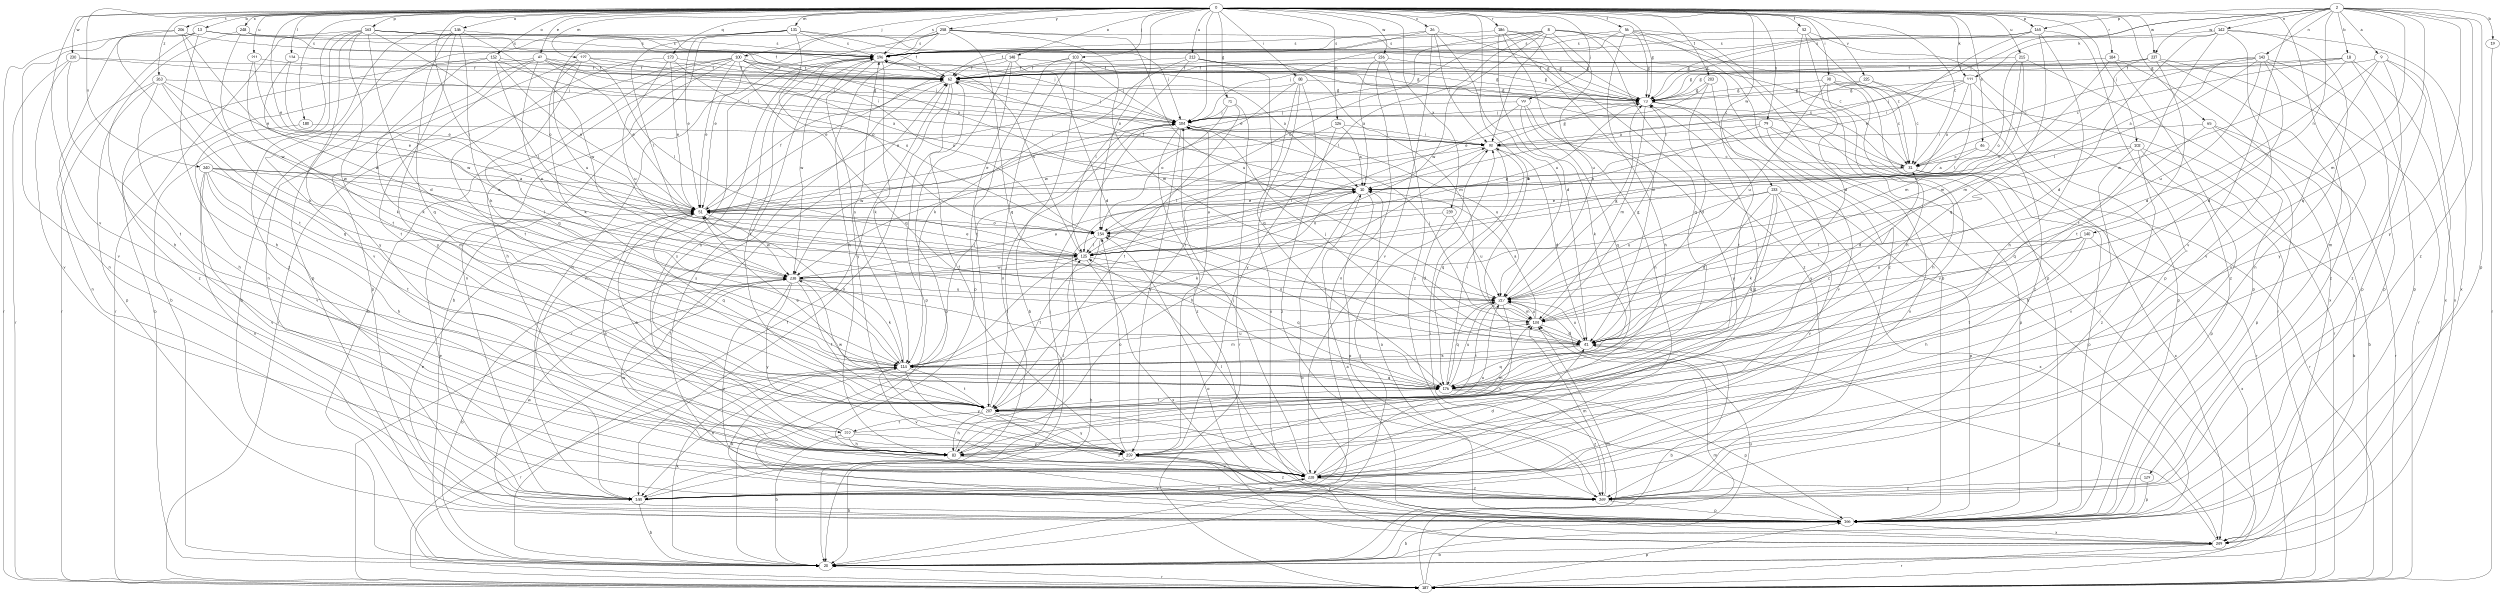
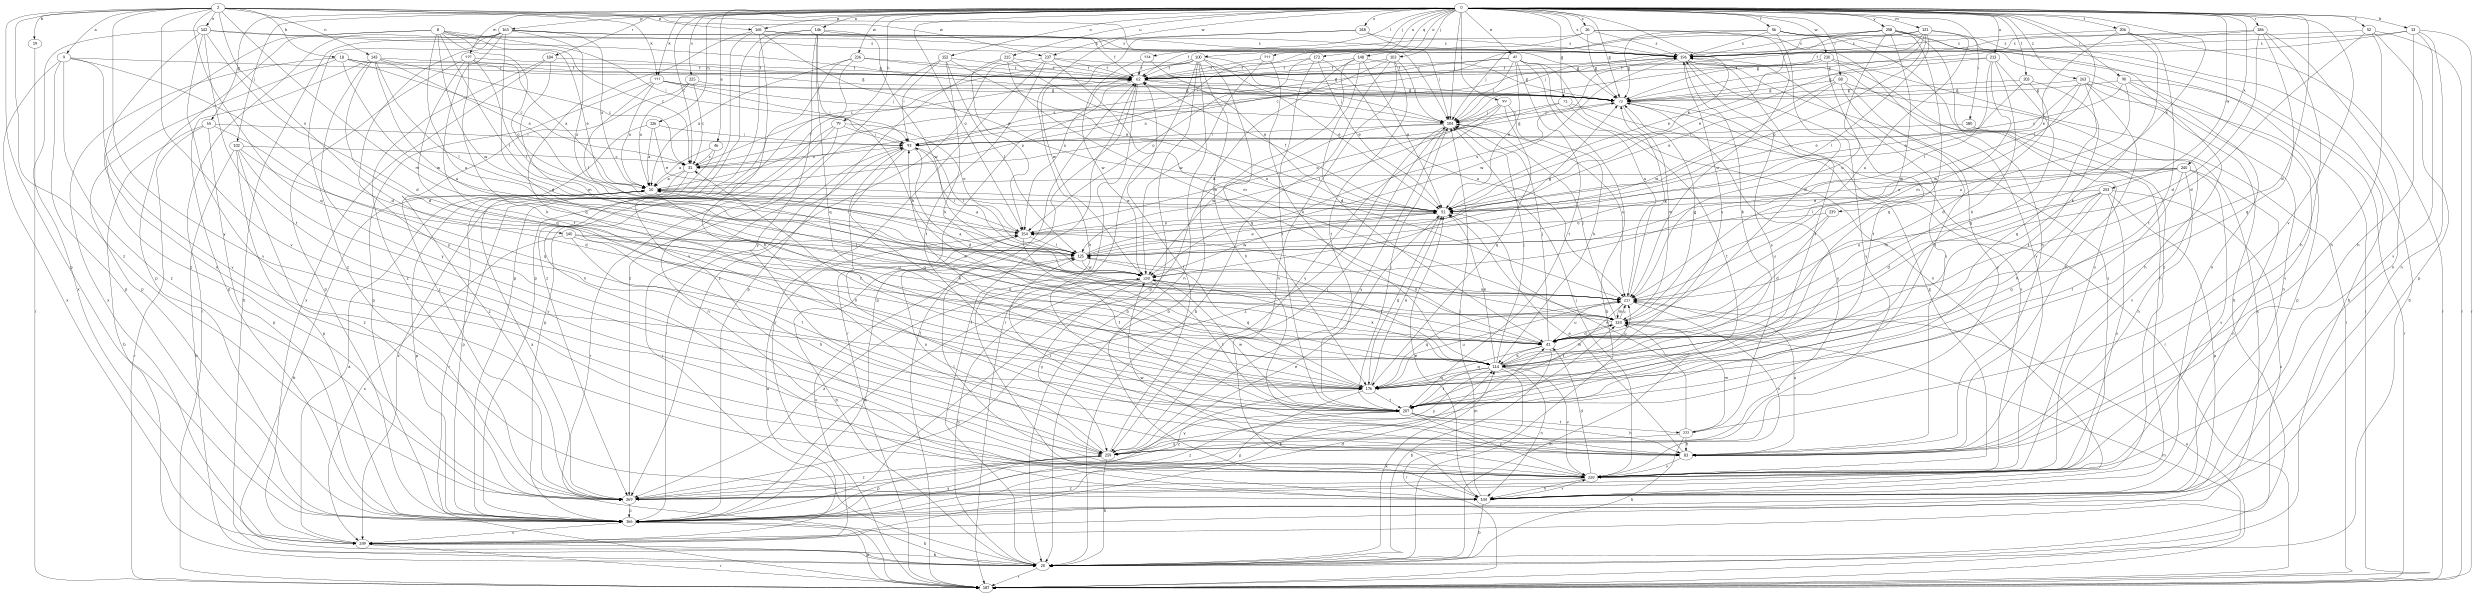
node "129": removed
